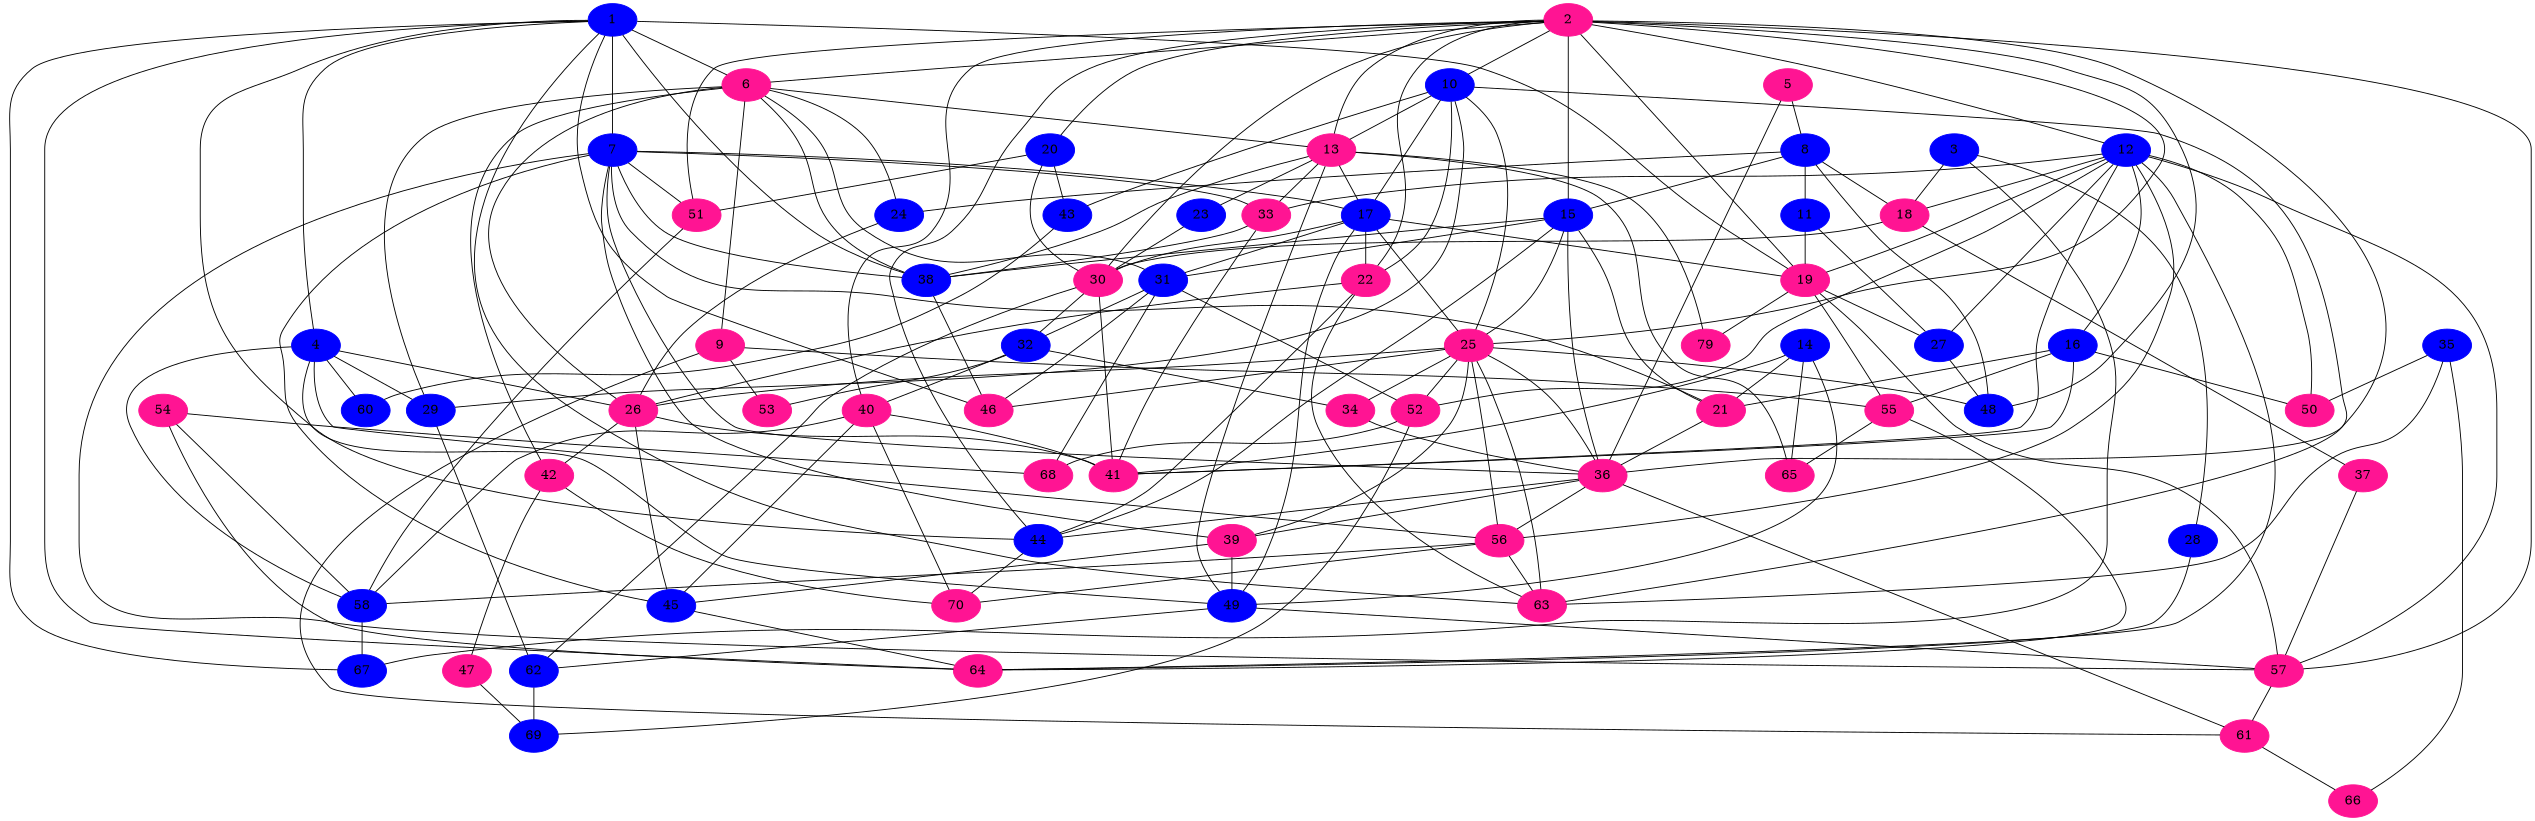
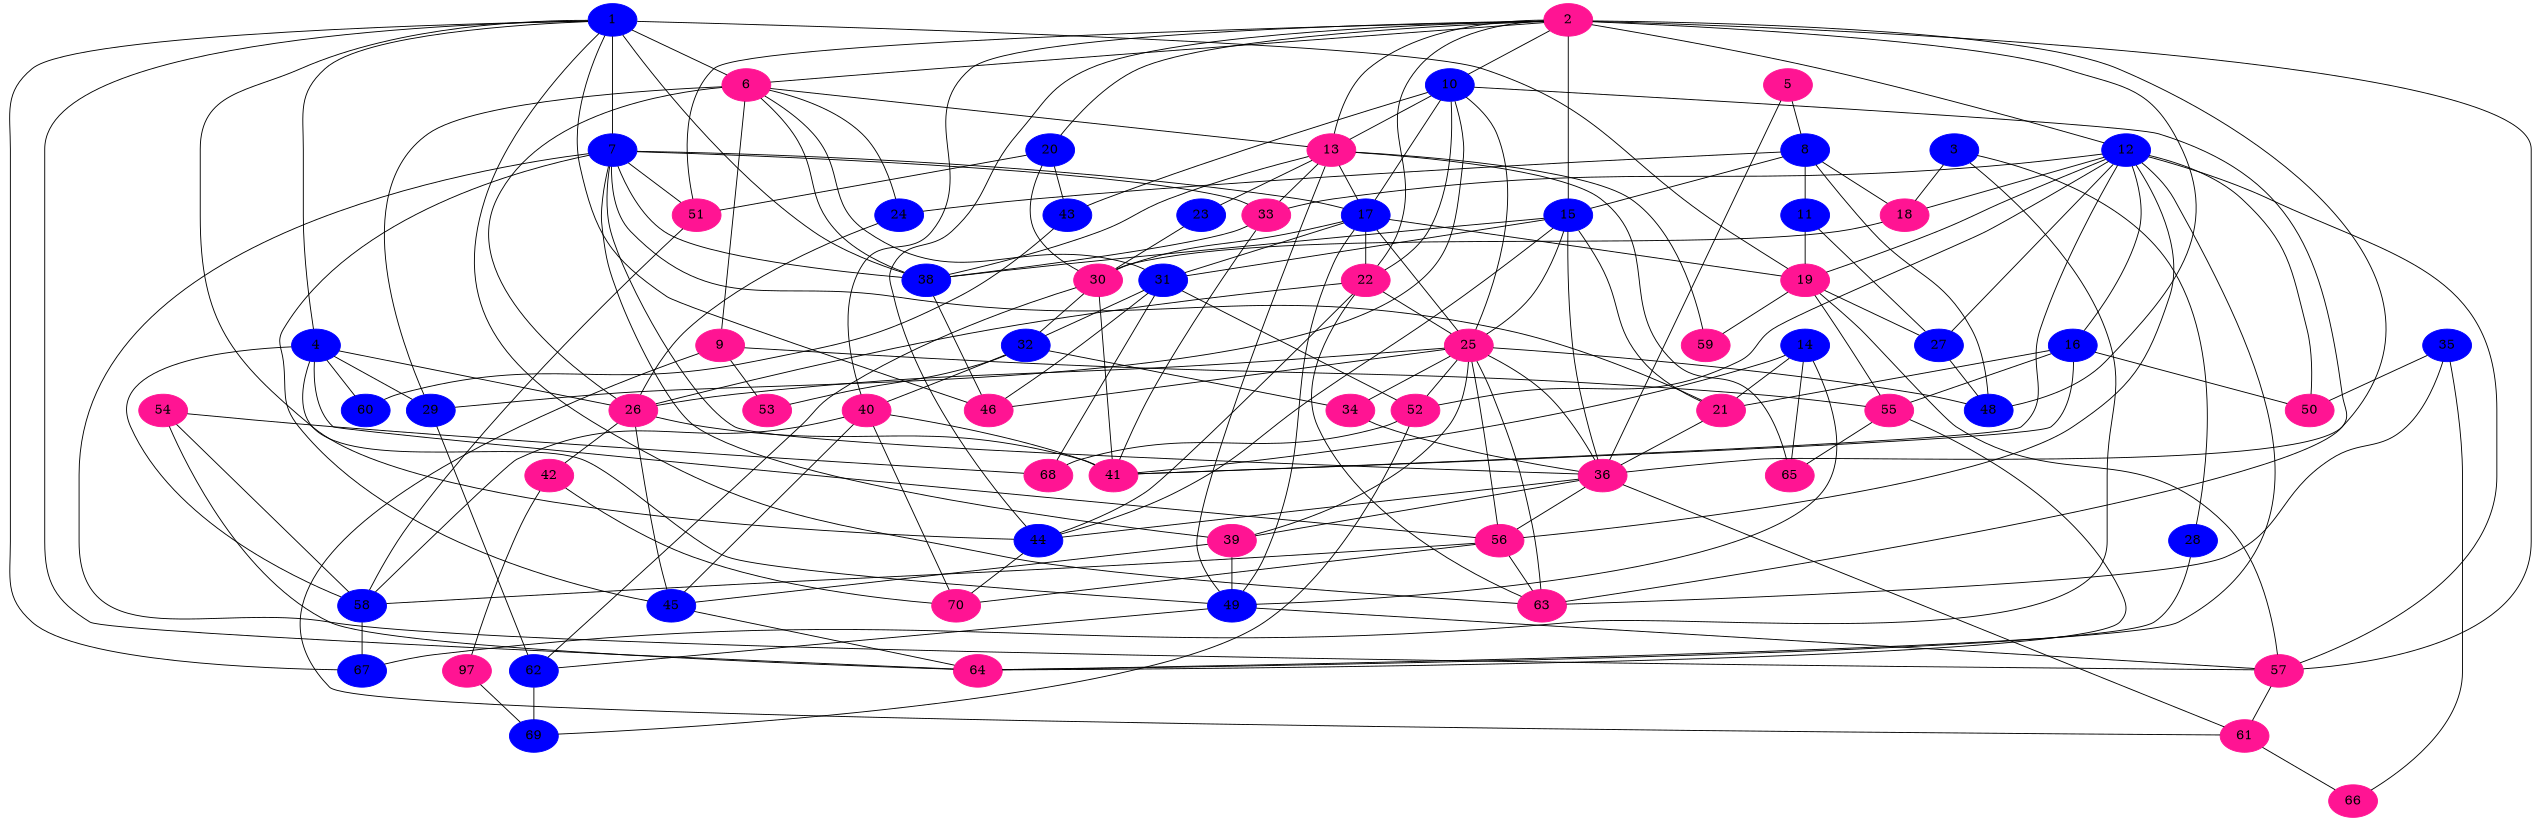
edge "2" -- "30": removed
edge "2" -- "19": removed
edge "6" -- "42": removed
edge "2" -- "25": now "22" -- "25"
node "79": label "79" -> "59"
node "37": removed
node "47": label "47" -> "97"
